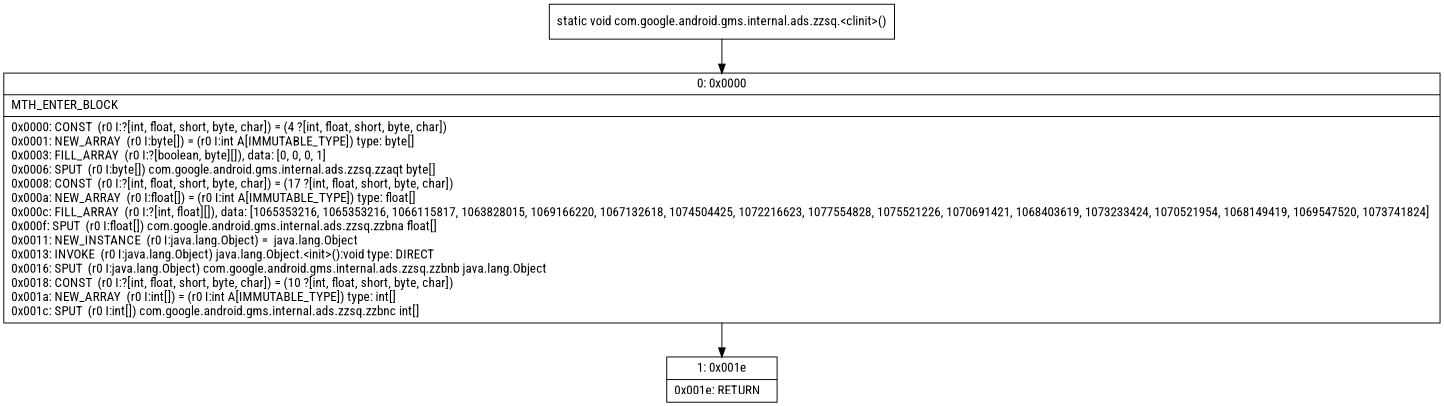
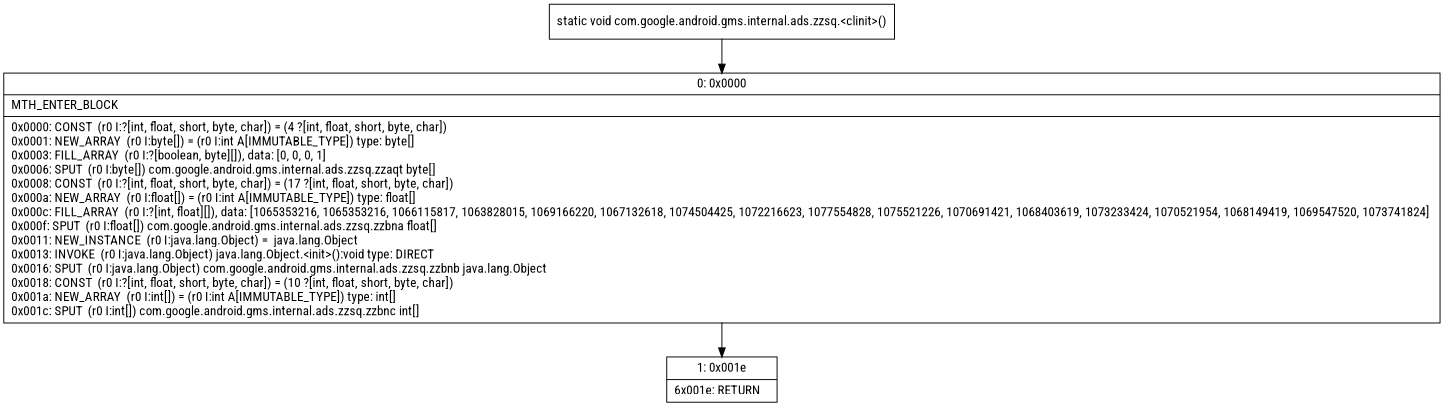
node "1: 0x001e": text "0x001e: RETURN" -> "6x001e: RETURN"
